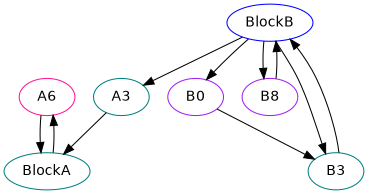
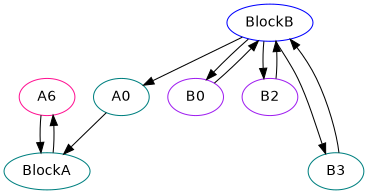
node "A3": label "A3" -> "A0"
node "B8": label "B8" -> "B2"
edge "B0" -> "B3": now "B0" -> "BlockB"
